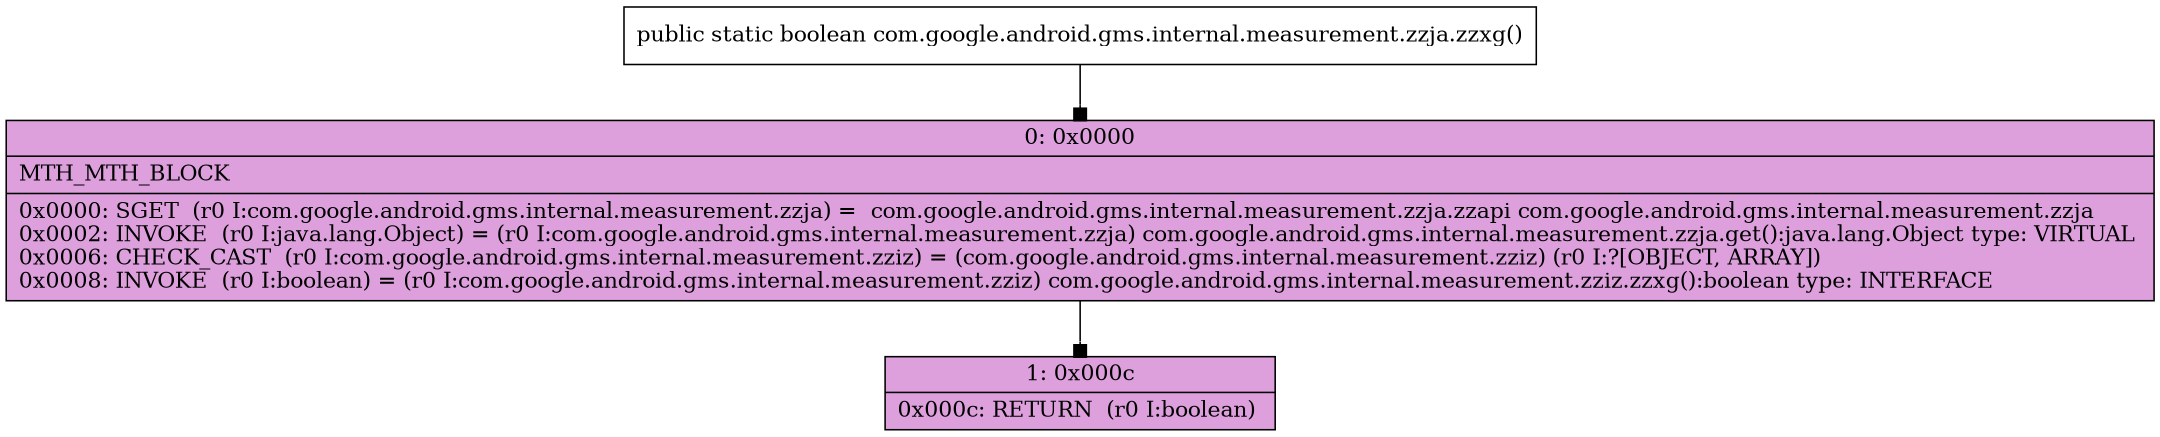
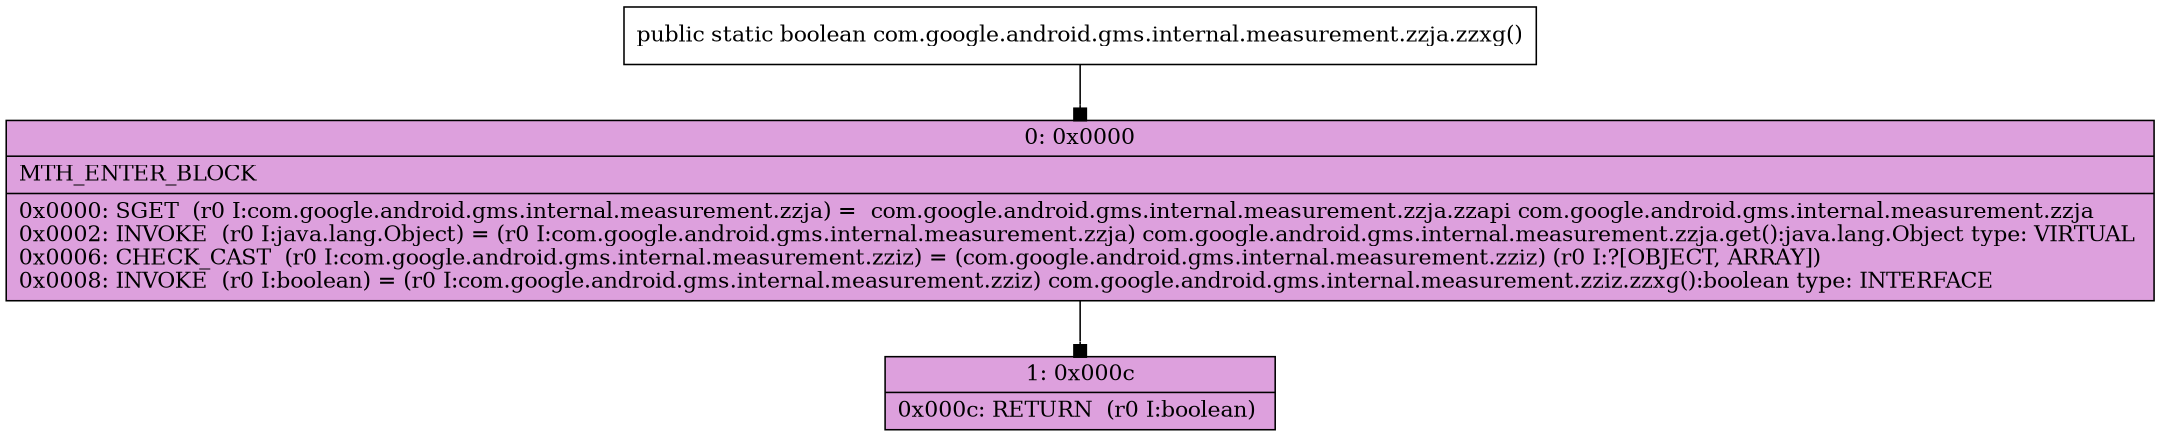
node "0: 0x0000": text "MTH_MTH_BLOCK" -> "MTH_ENTER_BLOCK"
